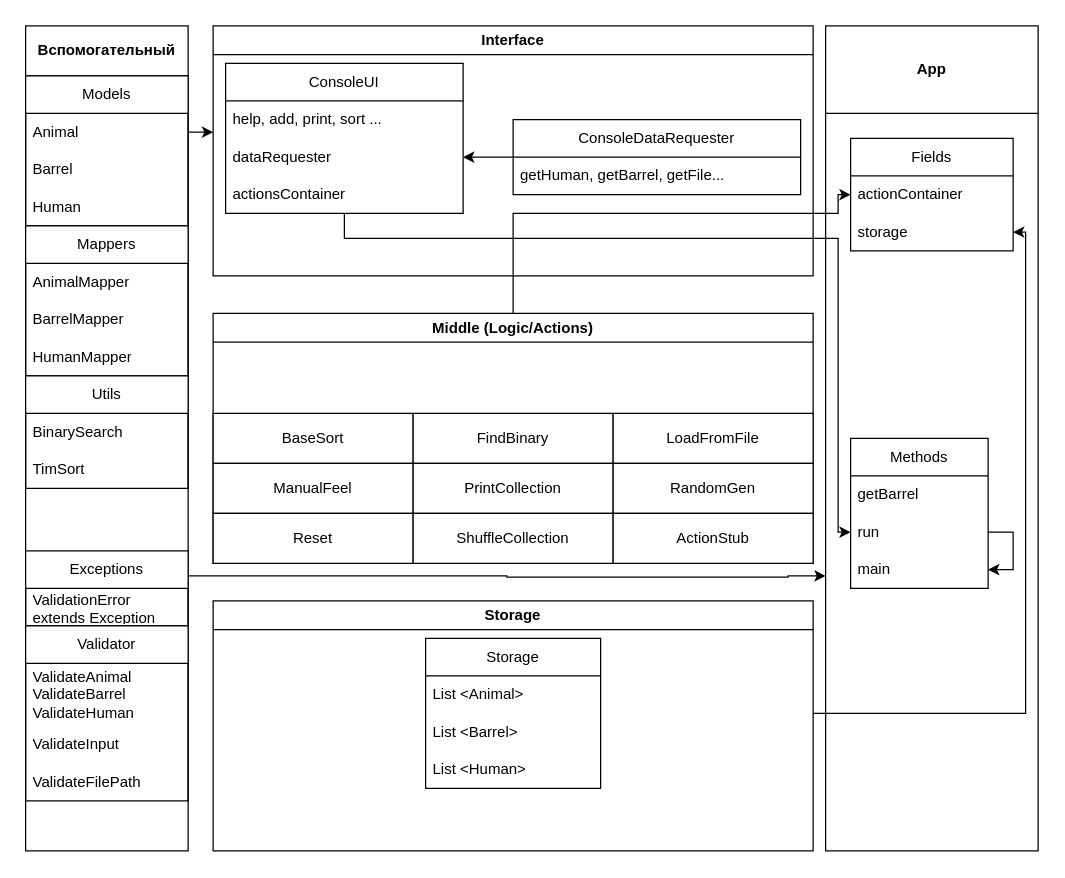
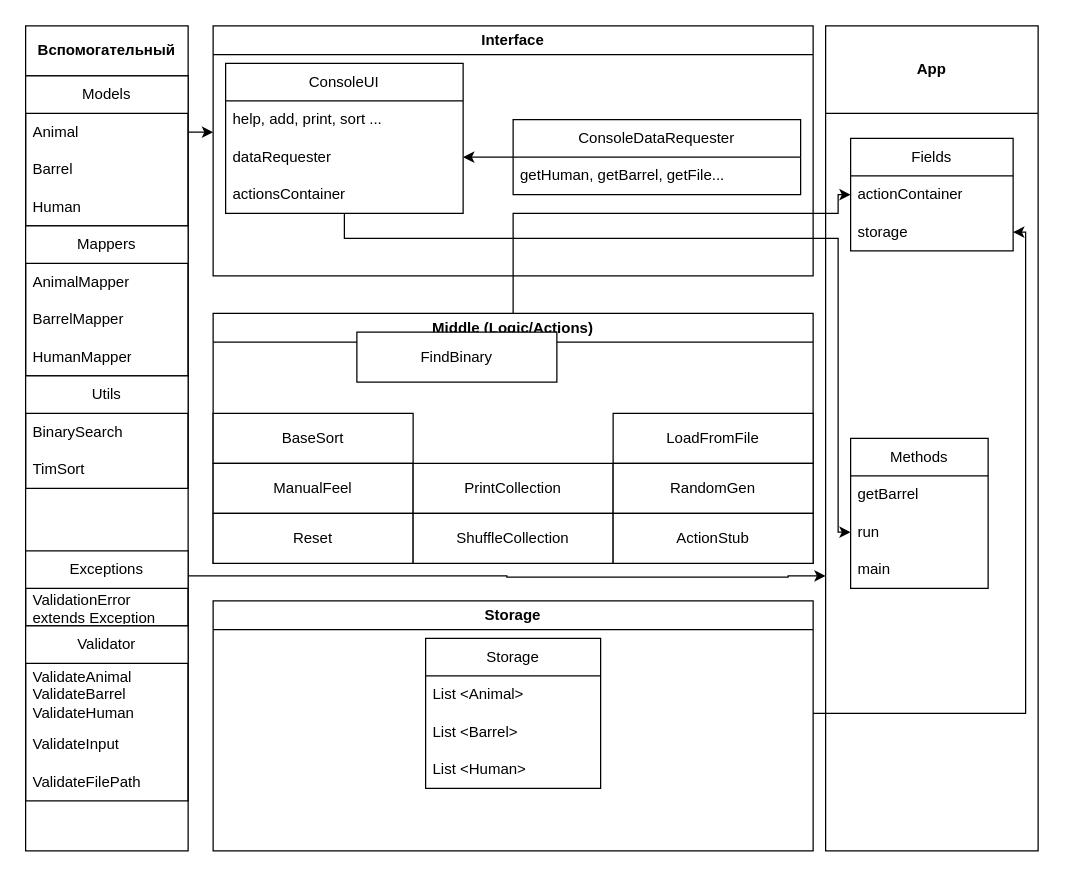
node "FindBinary": moved (513, 438) -> (457, 357)
edge "run" -> "main": removed
